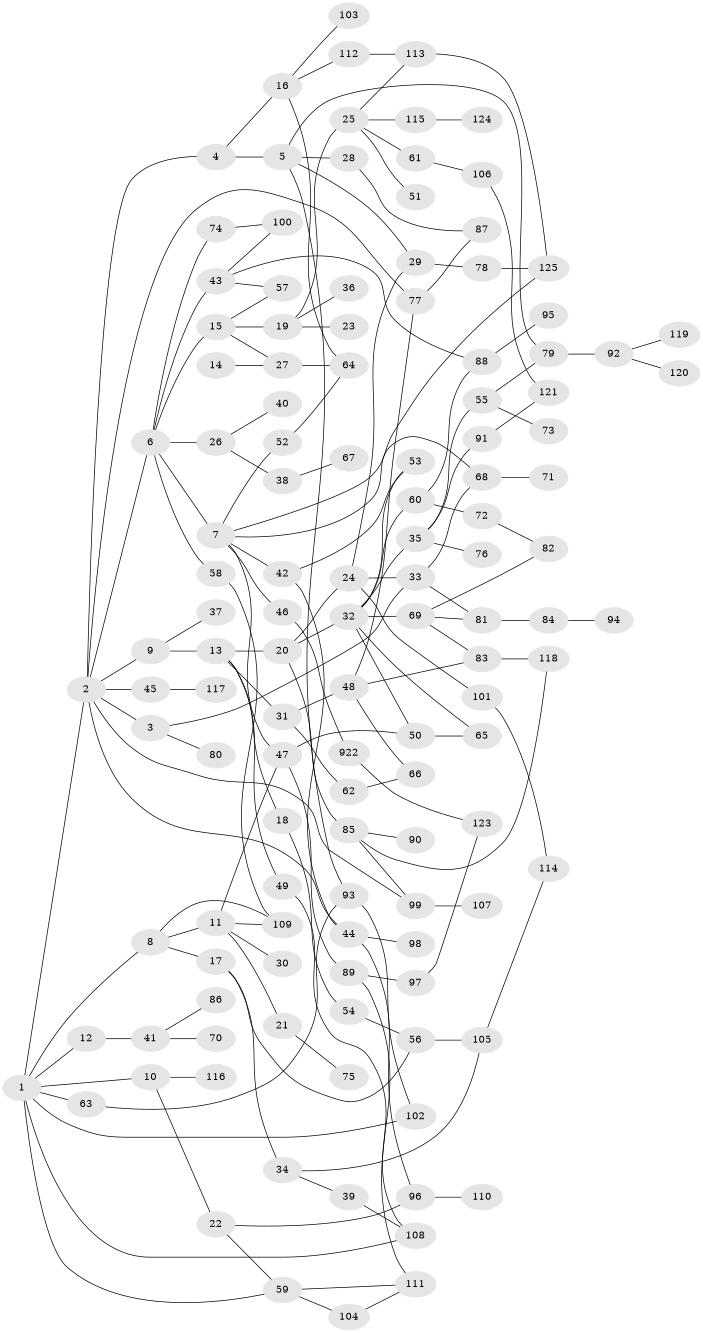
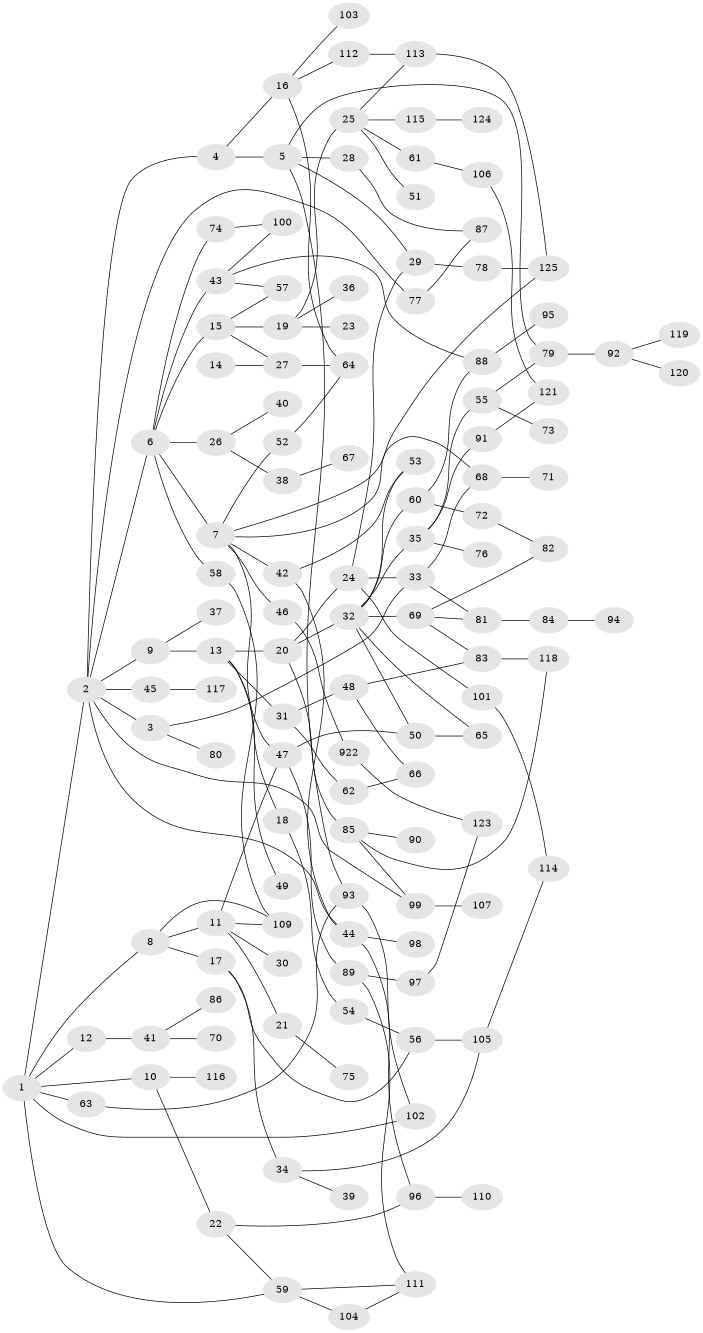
edge "77" -- "48": removed
node "108": removed
